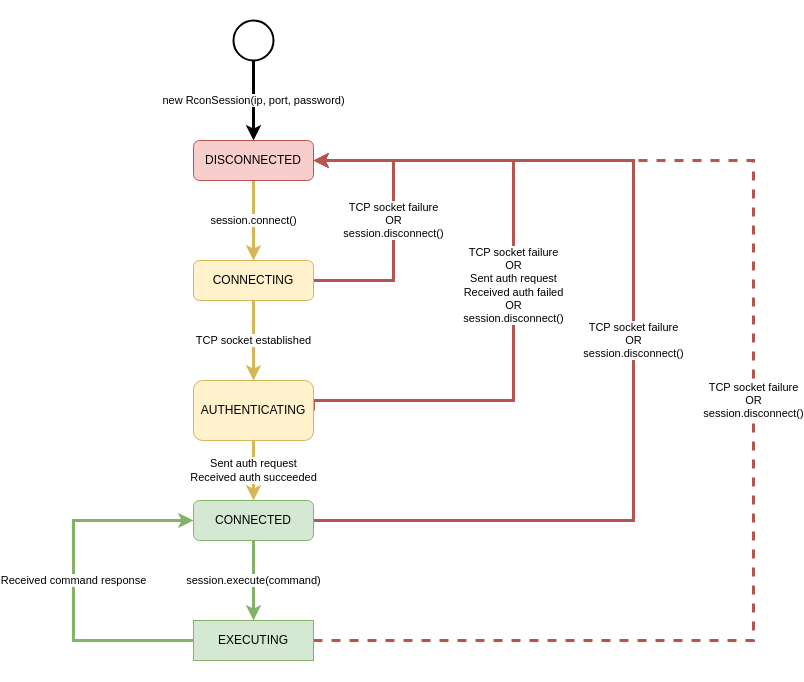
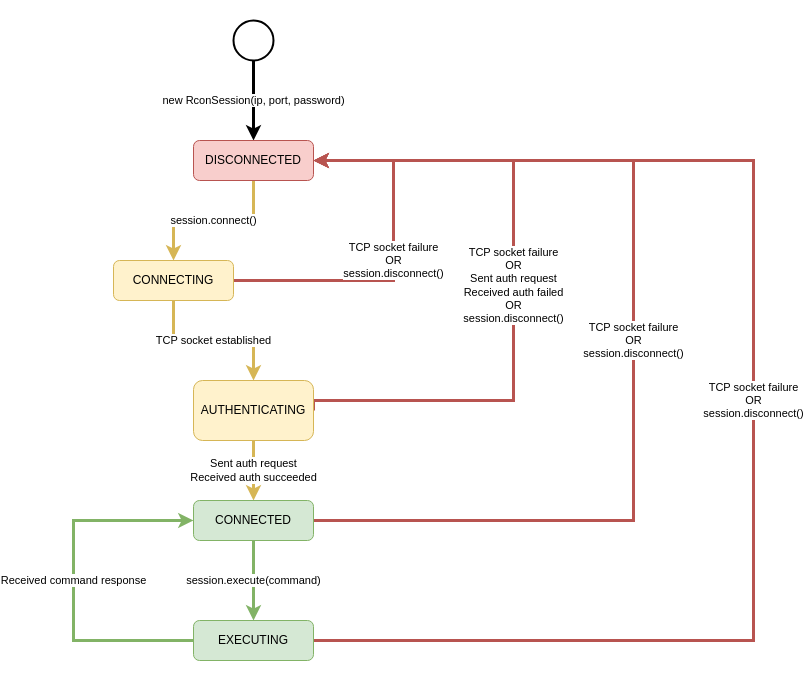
node "CONNECTING": moved (254, 281) -> (174, 281)
node "EXECUTING": shape rectangle -> rounded rectangle
edge "EXECUTING" -> "DISCONNECTED": style dashed -> solid
